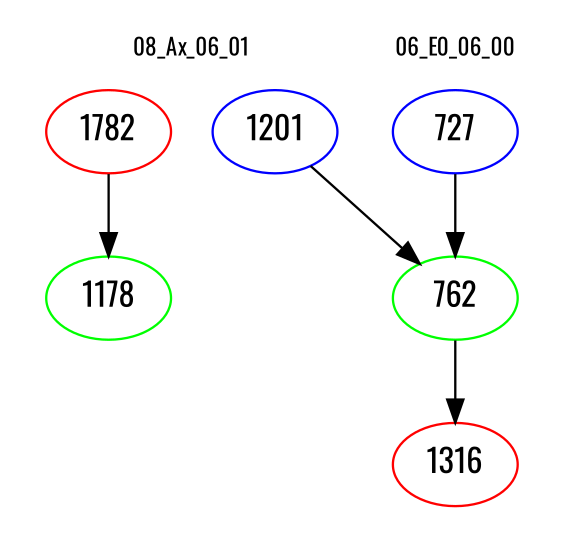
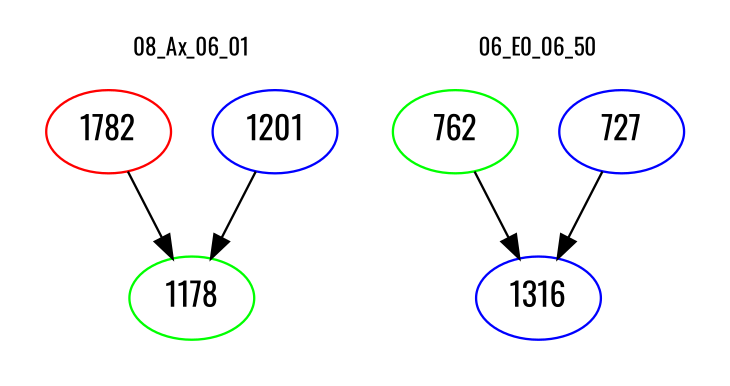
cluster "06_E0_06_00": label "06_E0_06_00" -> "06_E0_06_50"
edge "1201" -> "762": now "1201" -> "1178"
edge "727" -> "762": now "727" -> "1316"
node "1316": color red -> blue
